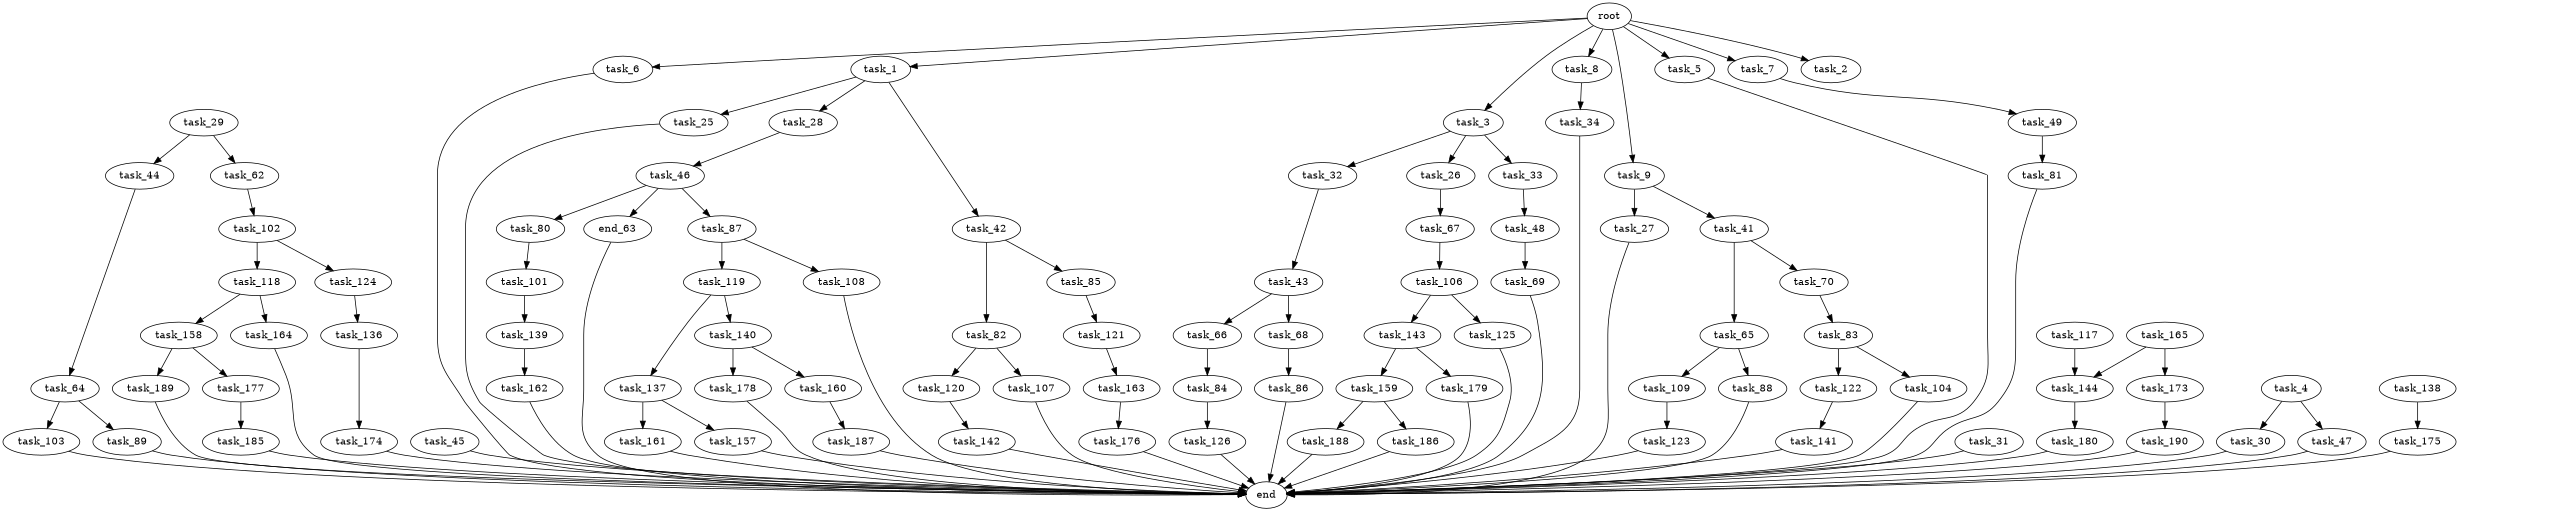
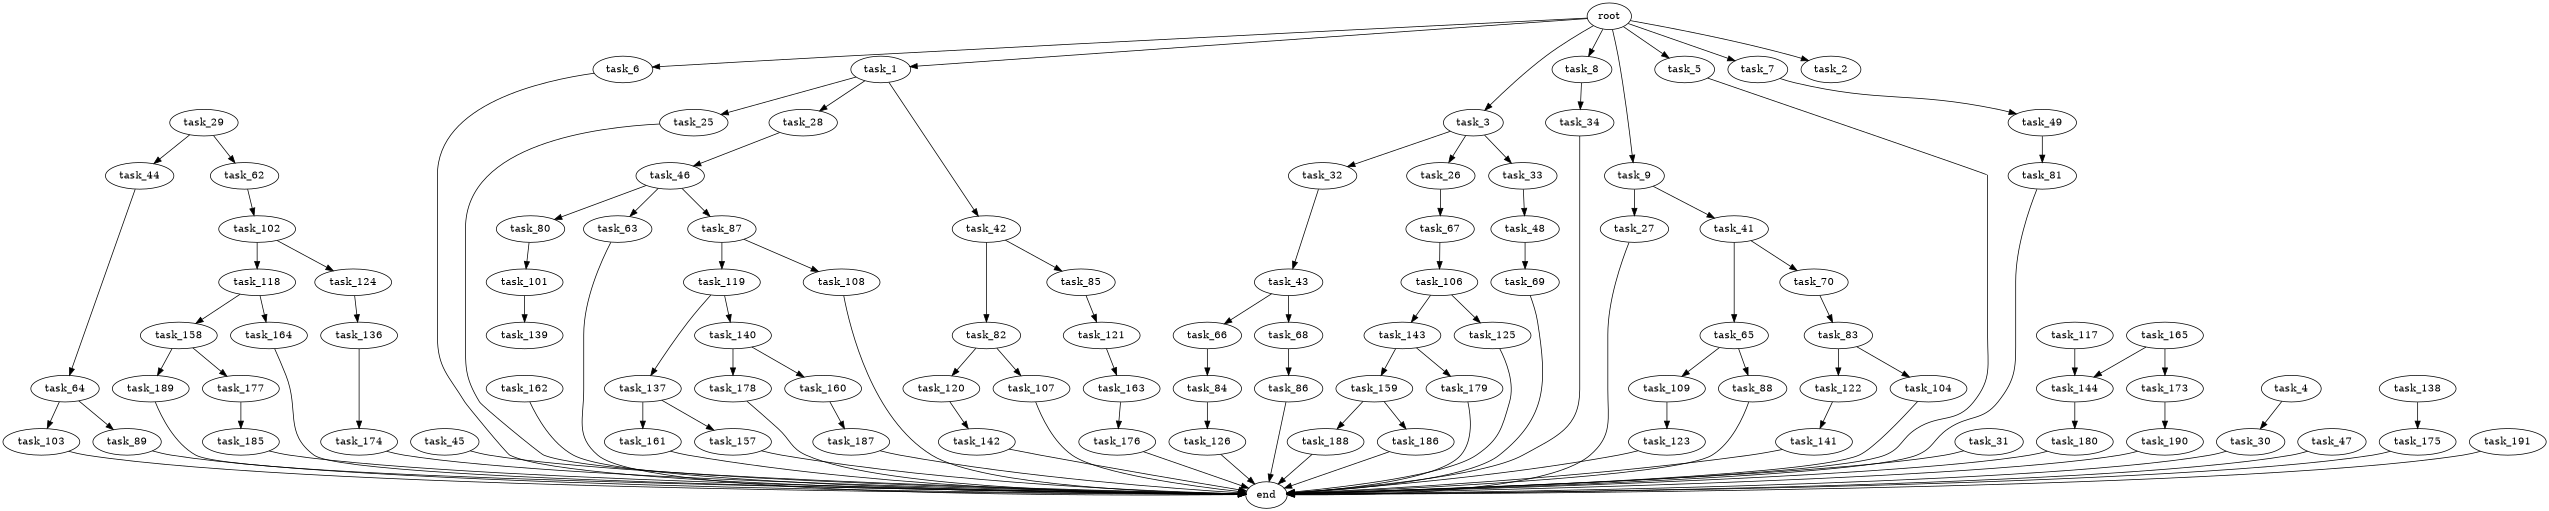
node "end_63": label "end_63" -> "task_63"
edge "task_139" -> "task_162": removed
edge "task_4" -> "task_47": removed
node "task_191": added
